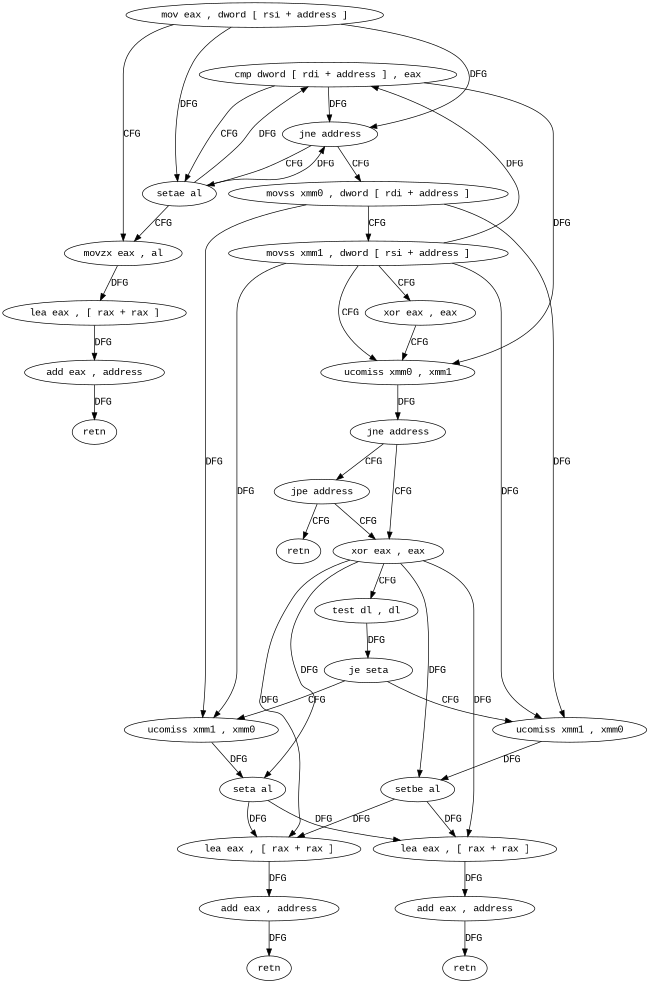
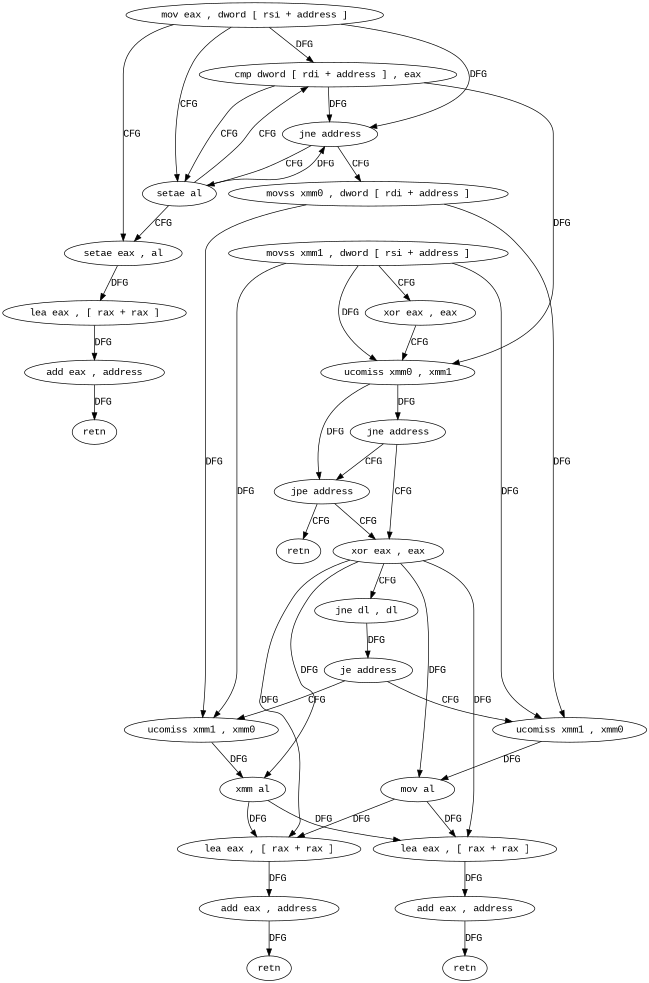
edge "mov eax , dword [ rsi + address ]" -> "setae al": label "DFG" -> "CFG"
edge "setae al" -> "cmp dword [ rdi + address ] , eax": label "DFG" -> "CFG"
edge "movss xmm1 , dword [ rsi + address ]" -> "cmp dword [ rdi + address ] , eax": now "mov eax , dword [ rsi + address ]" -> "cmp dword [ rdi + address ] , eax"
edge "movss xmm0 , dword [ rdi + address ]" -> "movss xmm1 , dword [ rsi + address ]": removed, label "CFG"
node "movzx eax , al": label "movzx eax , al" -> "setae eax , al"
edge "movss xmm1 , dword [ rsi + address ]" -> "ucomiss xmm0 , xmm1": label "CFG" -> "DFG"
edge "ucomiss xmm0 , xmm1" -> "jpe address": added, label "DFG"
node "test dl , dl": label "test dl , dl" -> "jne dl , dl"
node "je seta": label "je seta" -> "je address"
node "seta al": label "seta al" -> "xmm al"
node "setbe al": label "setbe al" -> "mov al"
